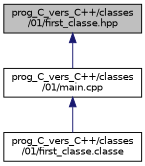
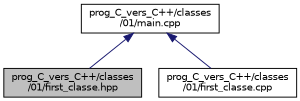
edge "prog_C_vers_C++/classes /01/main.cpp" -> "prog_C_vers_C++/classes /01/first_classe.hpp": reversed
node "prog_C_vers_C++/classes /01/first_classe.classe": label "prog_C_vers_C++/classes /01/first_classe.classe" -> "prog_C_vers_C++/classes /01/first_classe.cpp"
